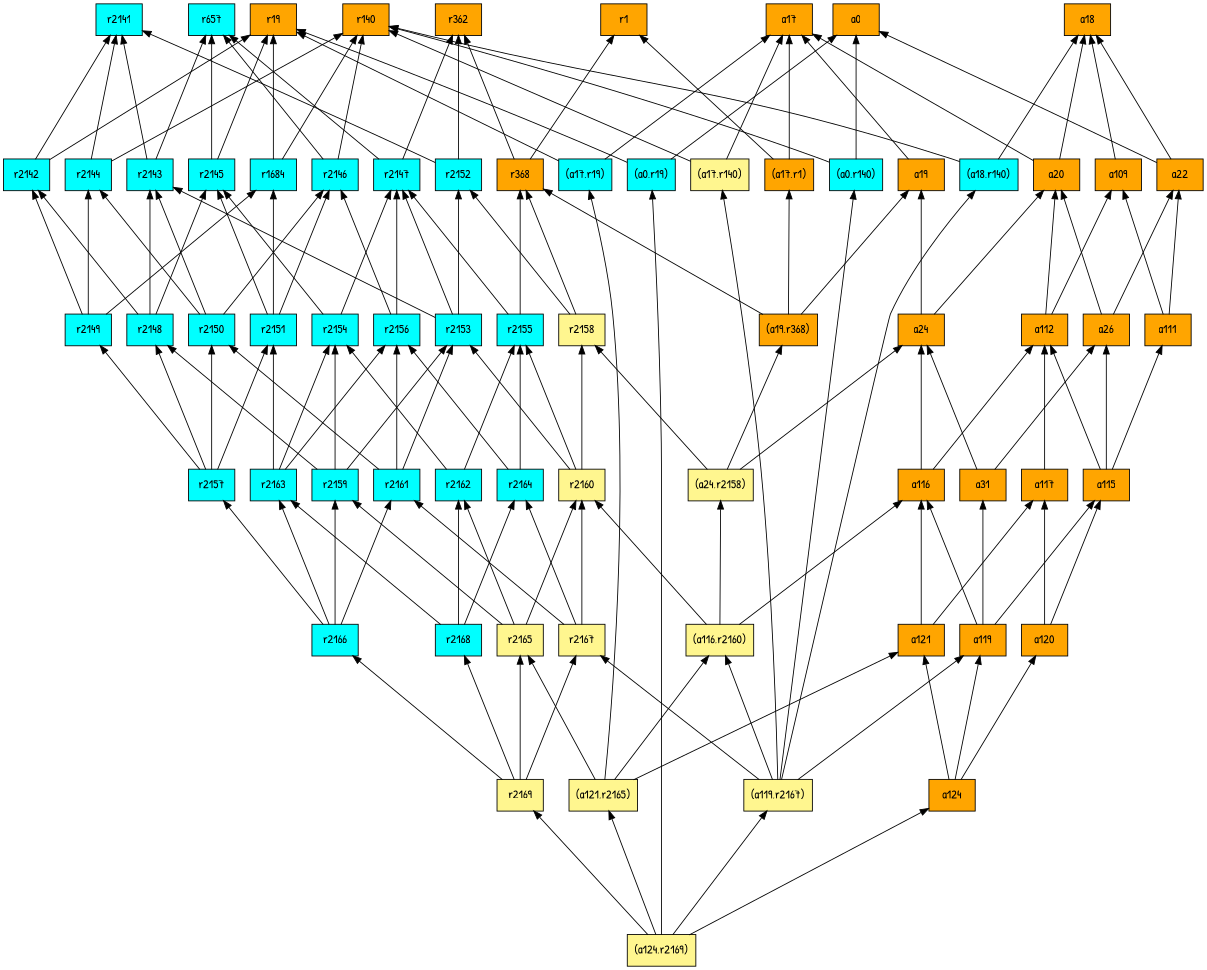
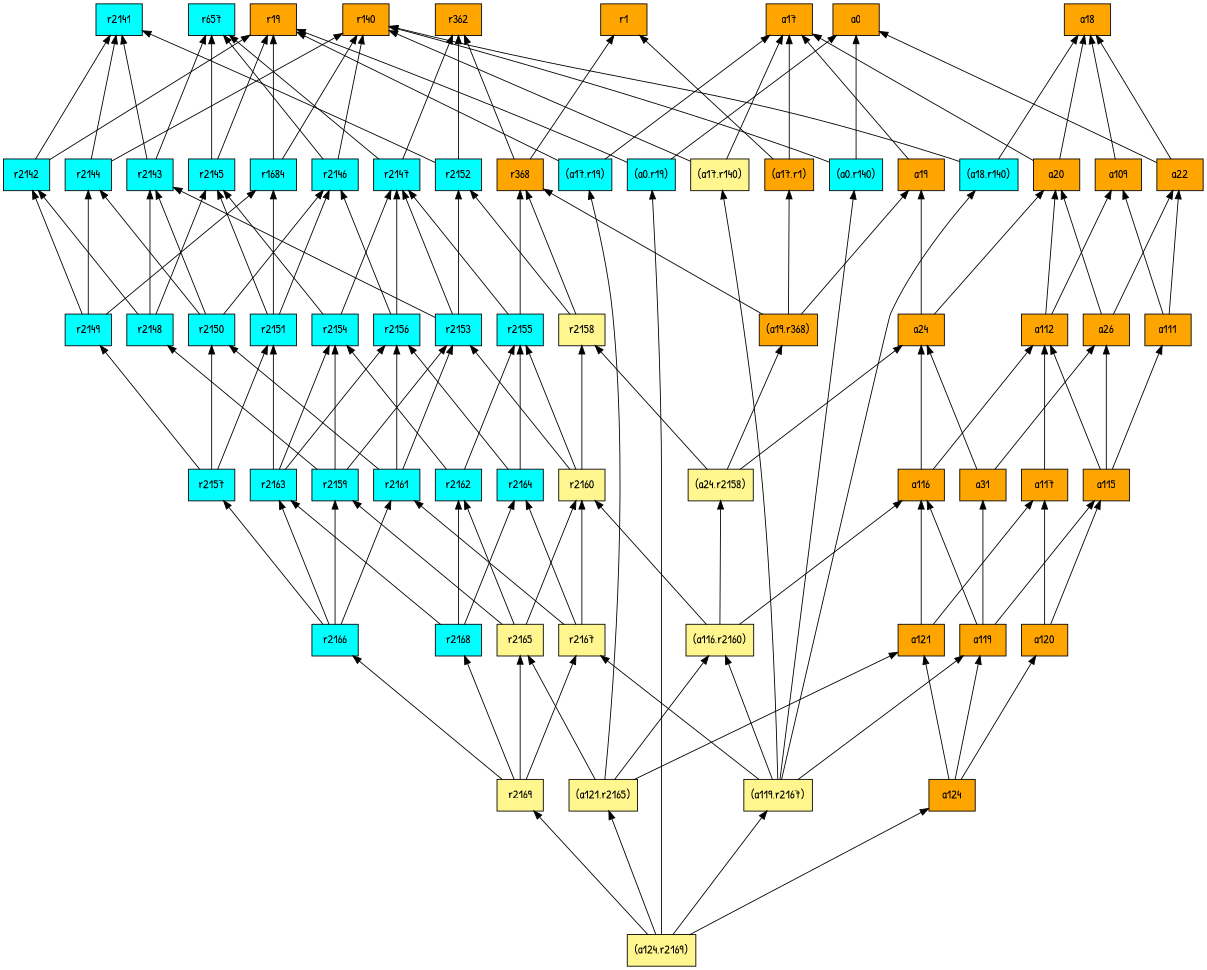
edge "r2157" -> "r2148": removed
